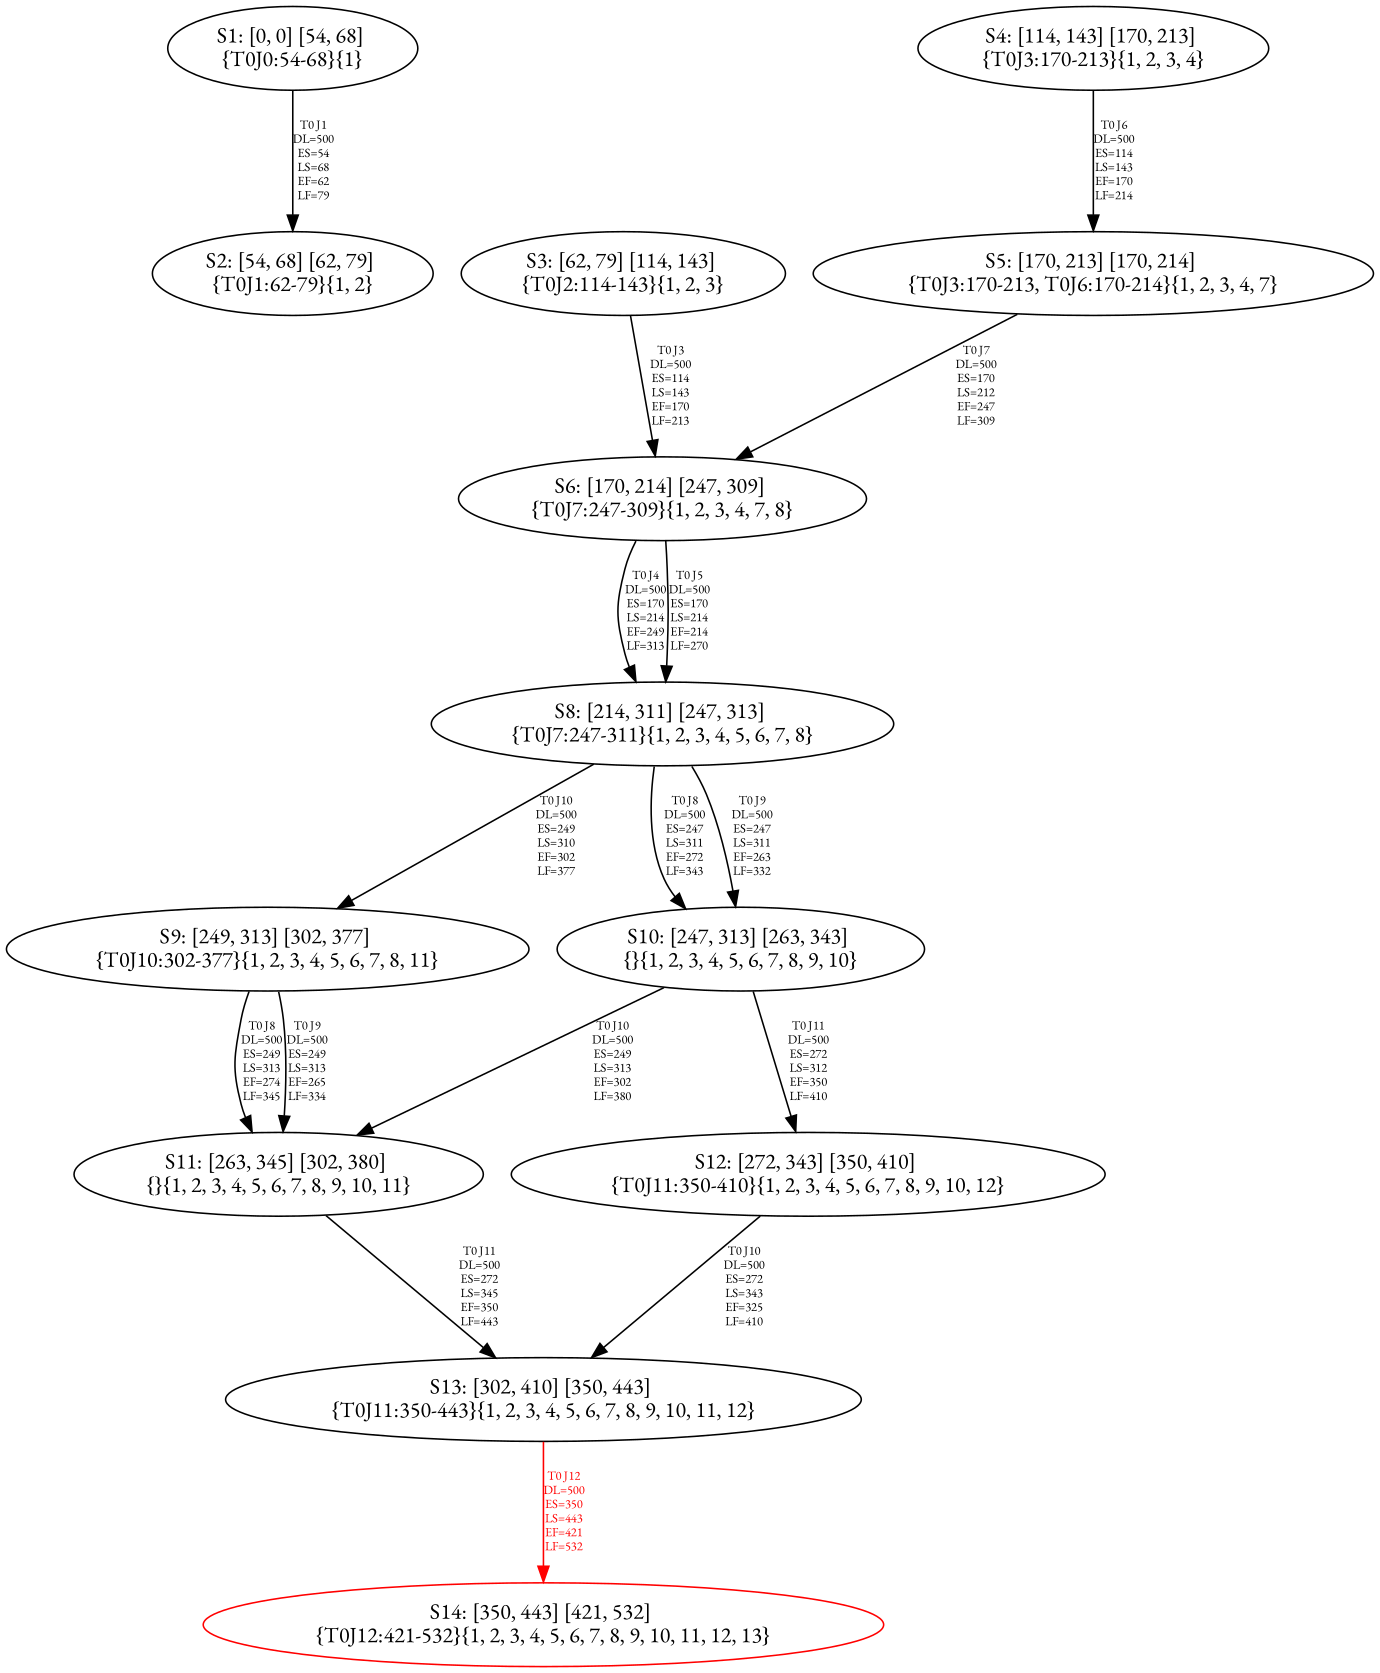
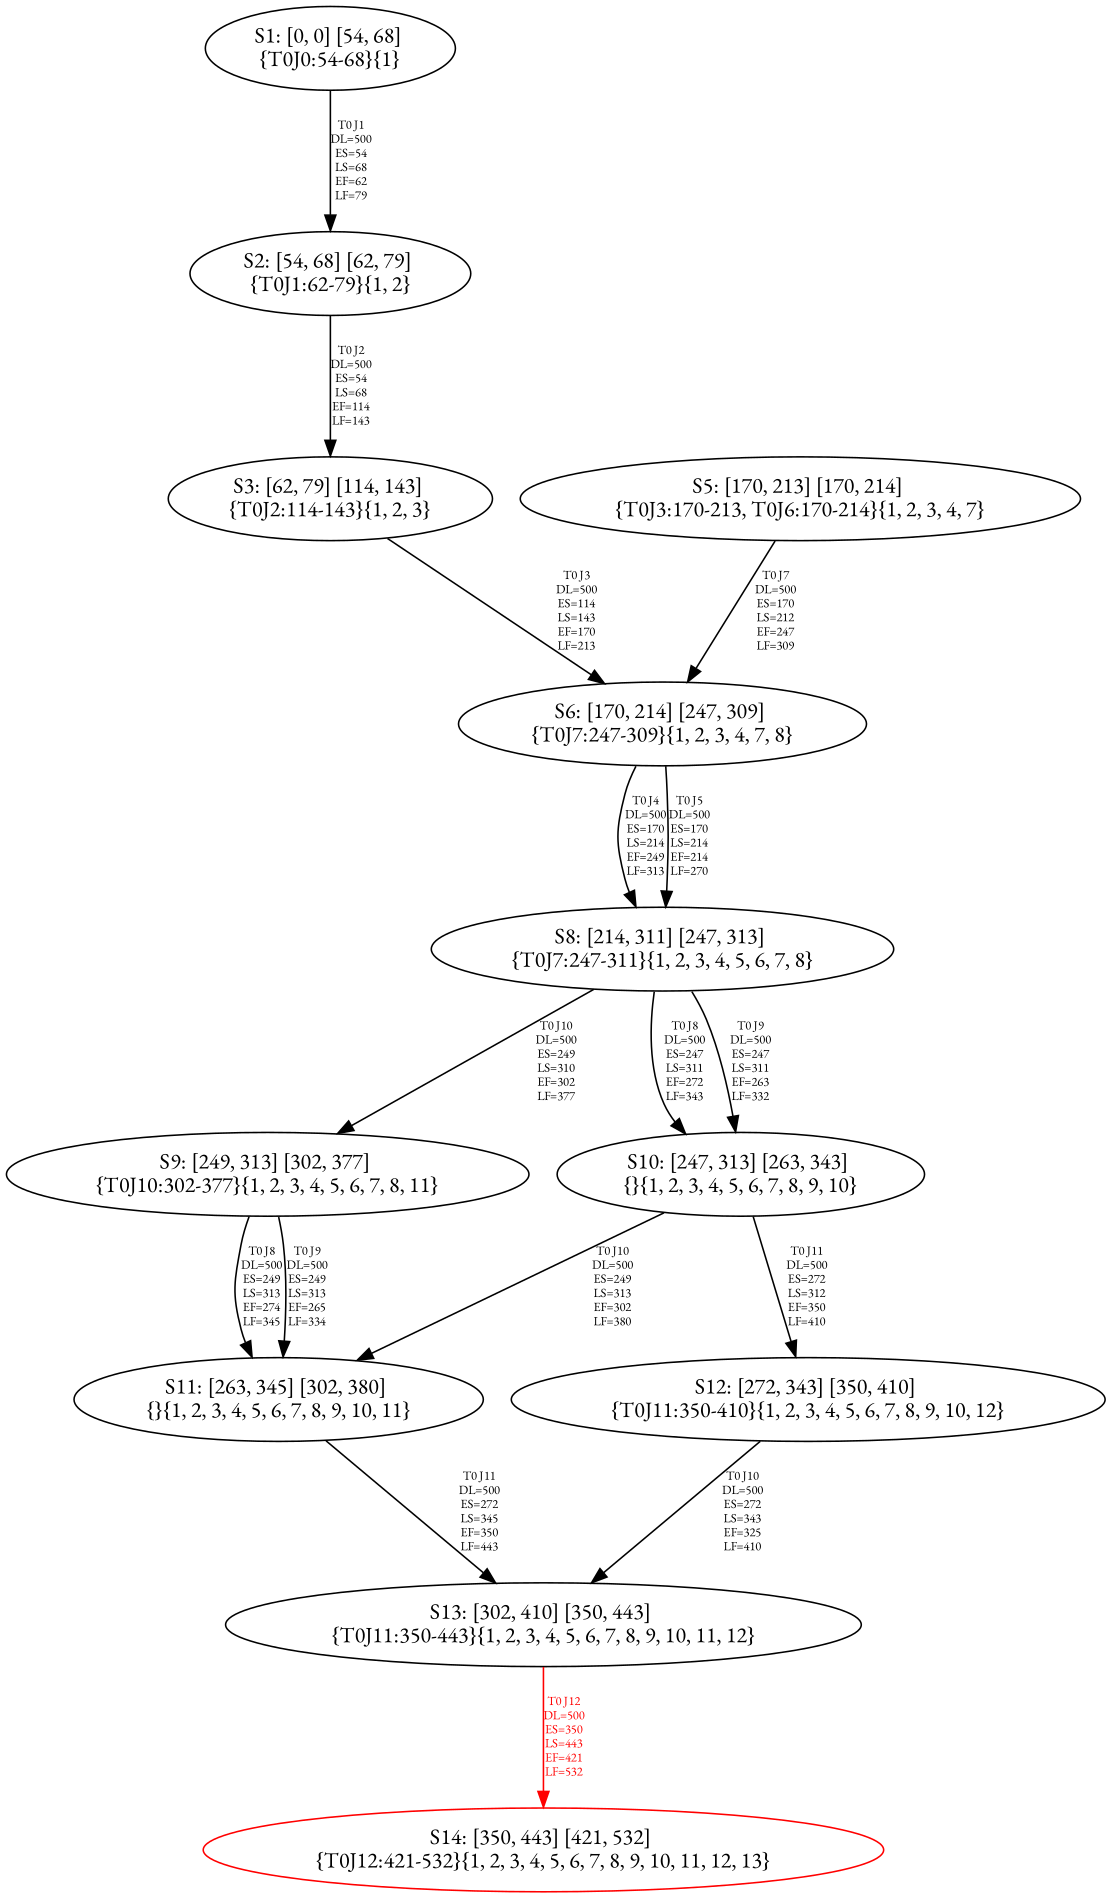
node "S4: [114, 143] [170, 213] {T0J3:170-213}{1, 2, 3, 4}": removed
edge "S2: [54, 68] [62, 79] {T0J1:62-79}{1, 2}" -> "S3: [62, 79] [114, 143] {T0J2:114-143}{1, 2, 3}": added, label "T0 J2 DL=500 ES=54 LS=68 EF=114 LF=143"
